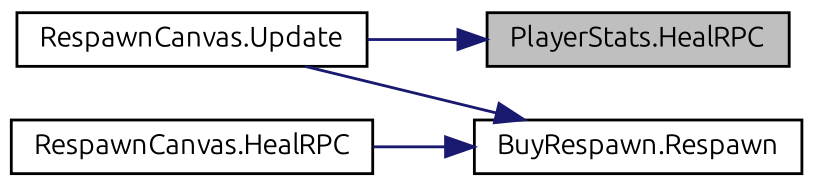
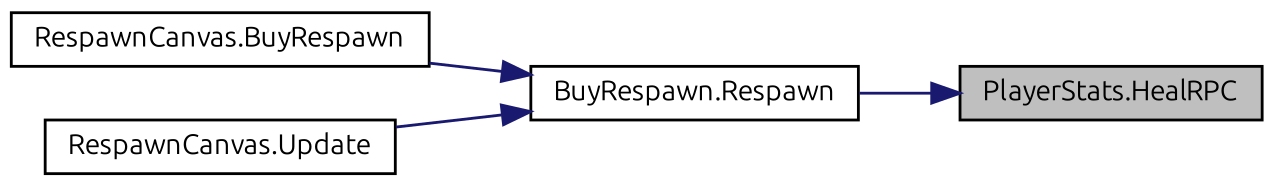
edge "RespawnCanvas.Update" -> "PlayerStats.HealRPC": now "BuyRespawn.Respawn" -> "PlayerStats.HealRPC"
node "RespawnCanvas.HealRPC": label "RespawnCanvas.HealRPC" -> "RespawnCanvas.BuyRespawn"
